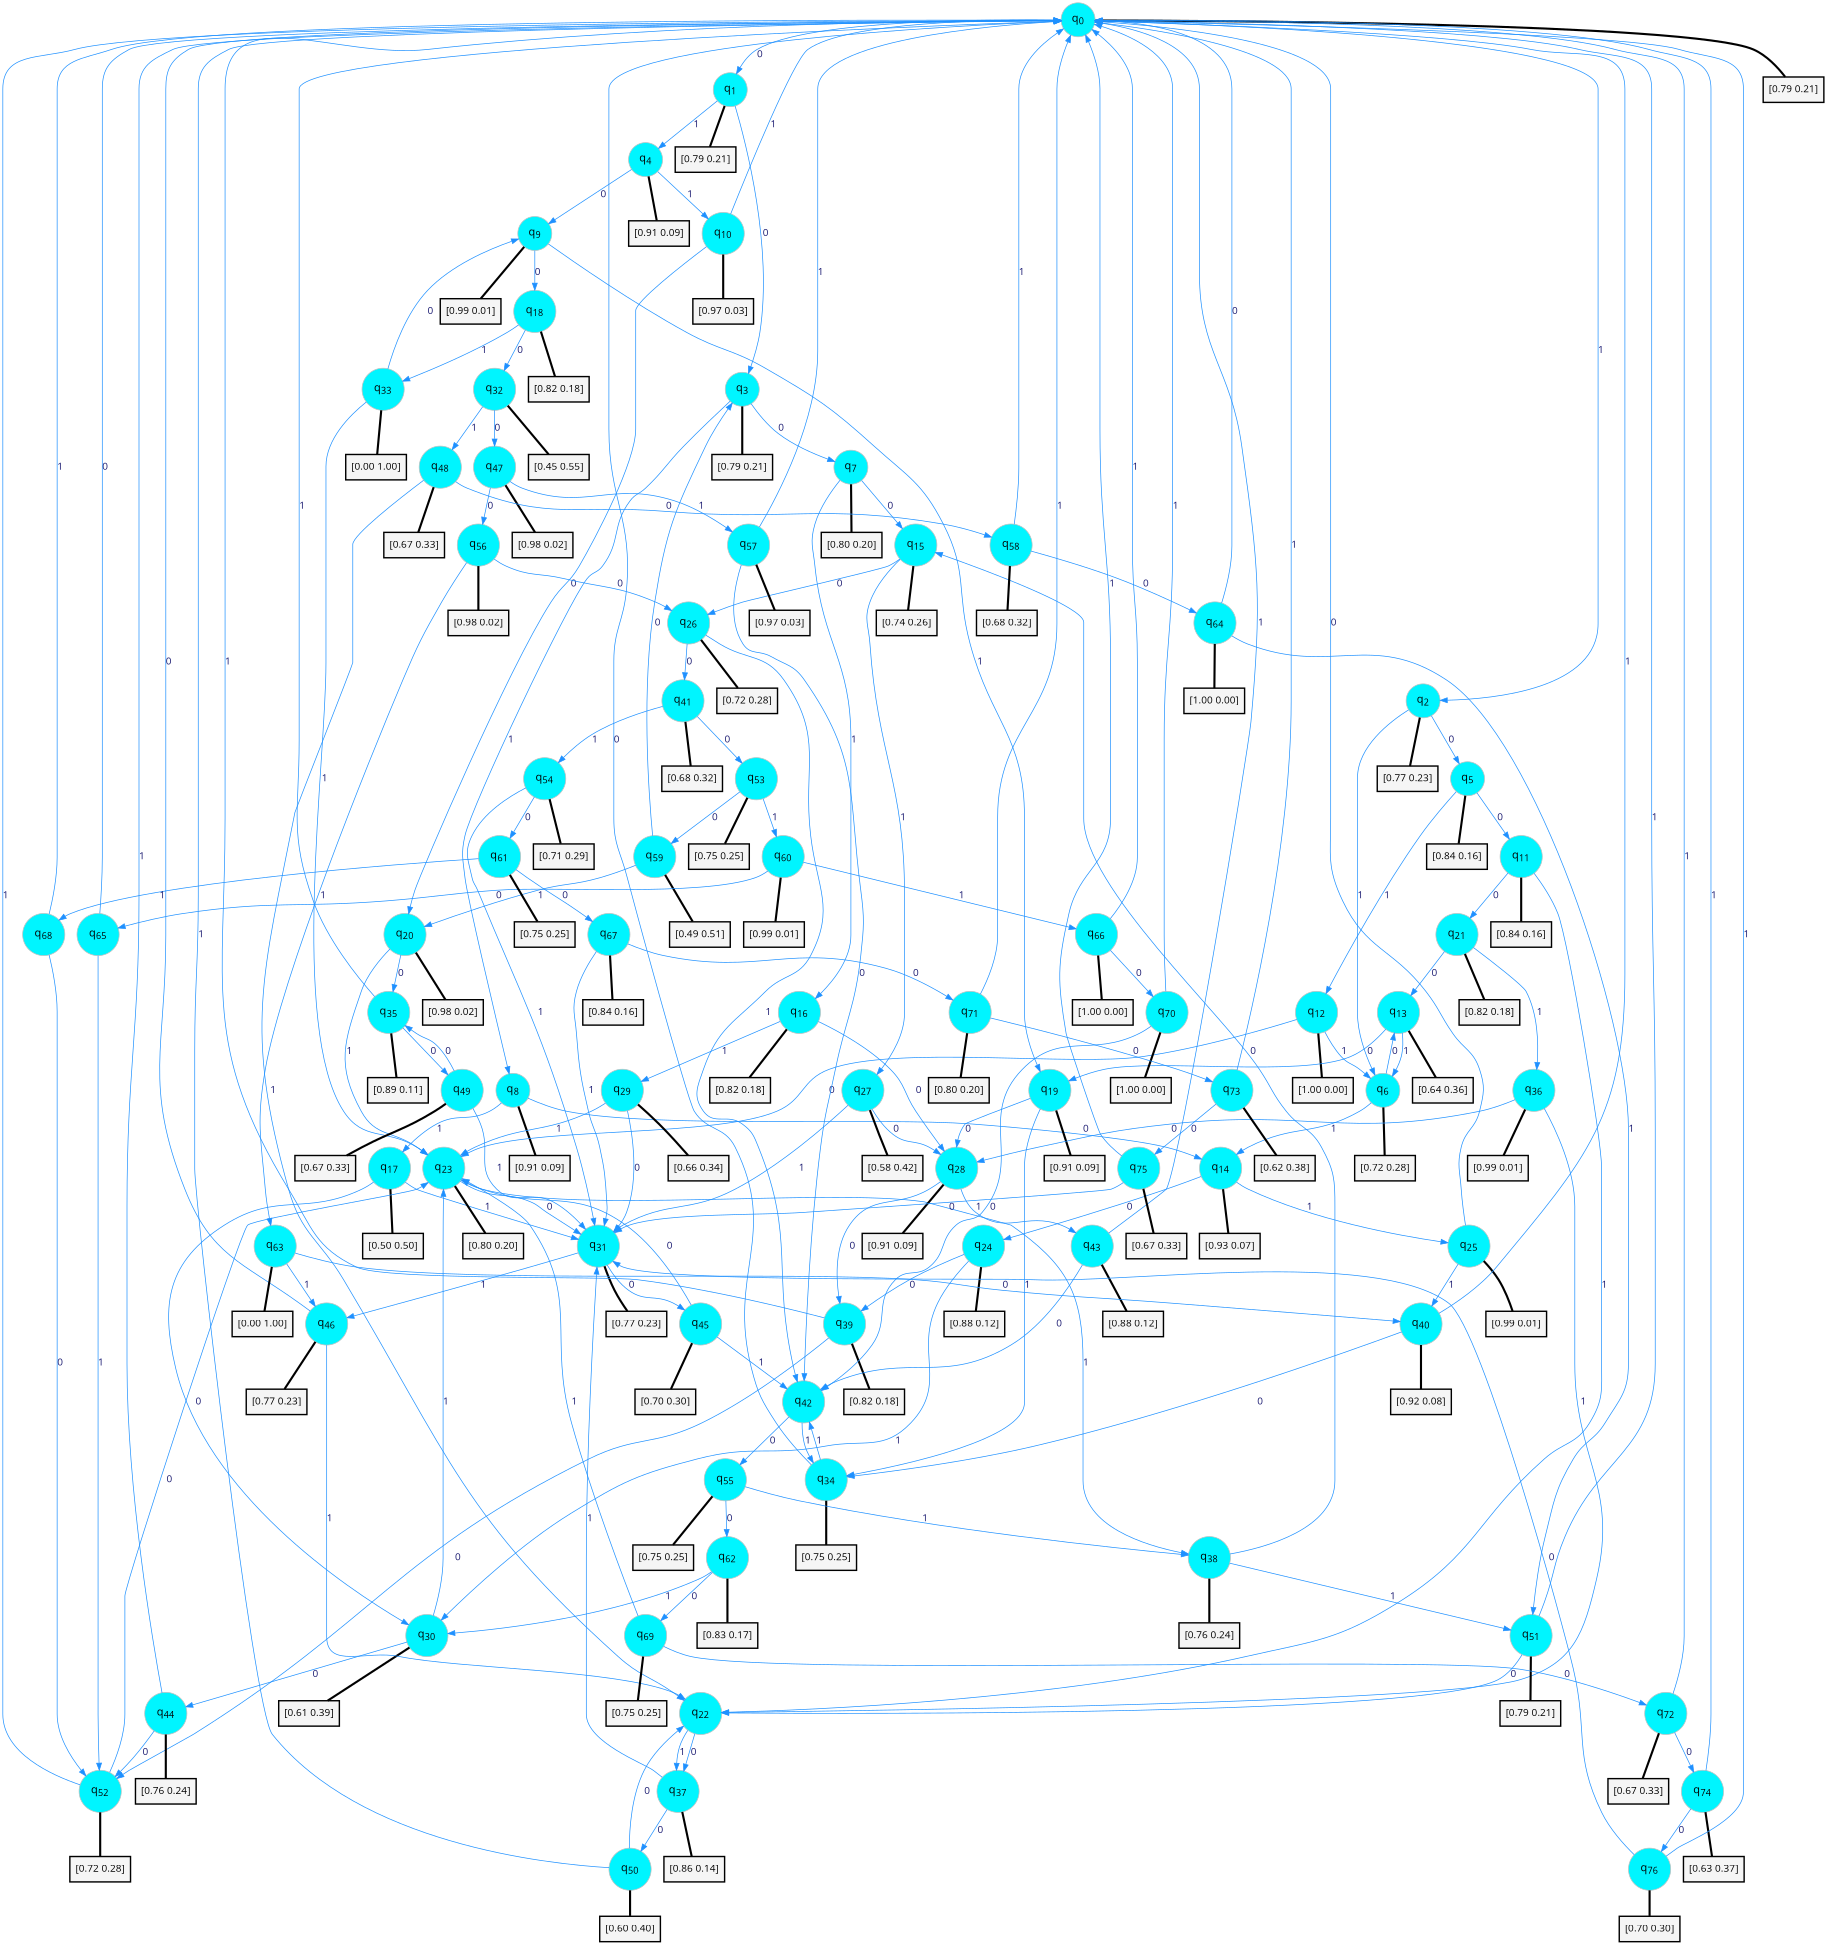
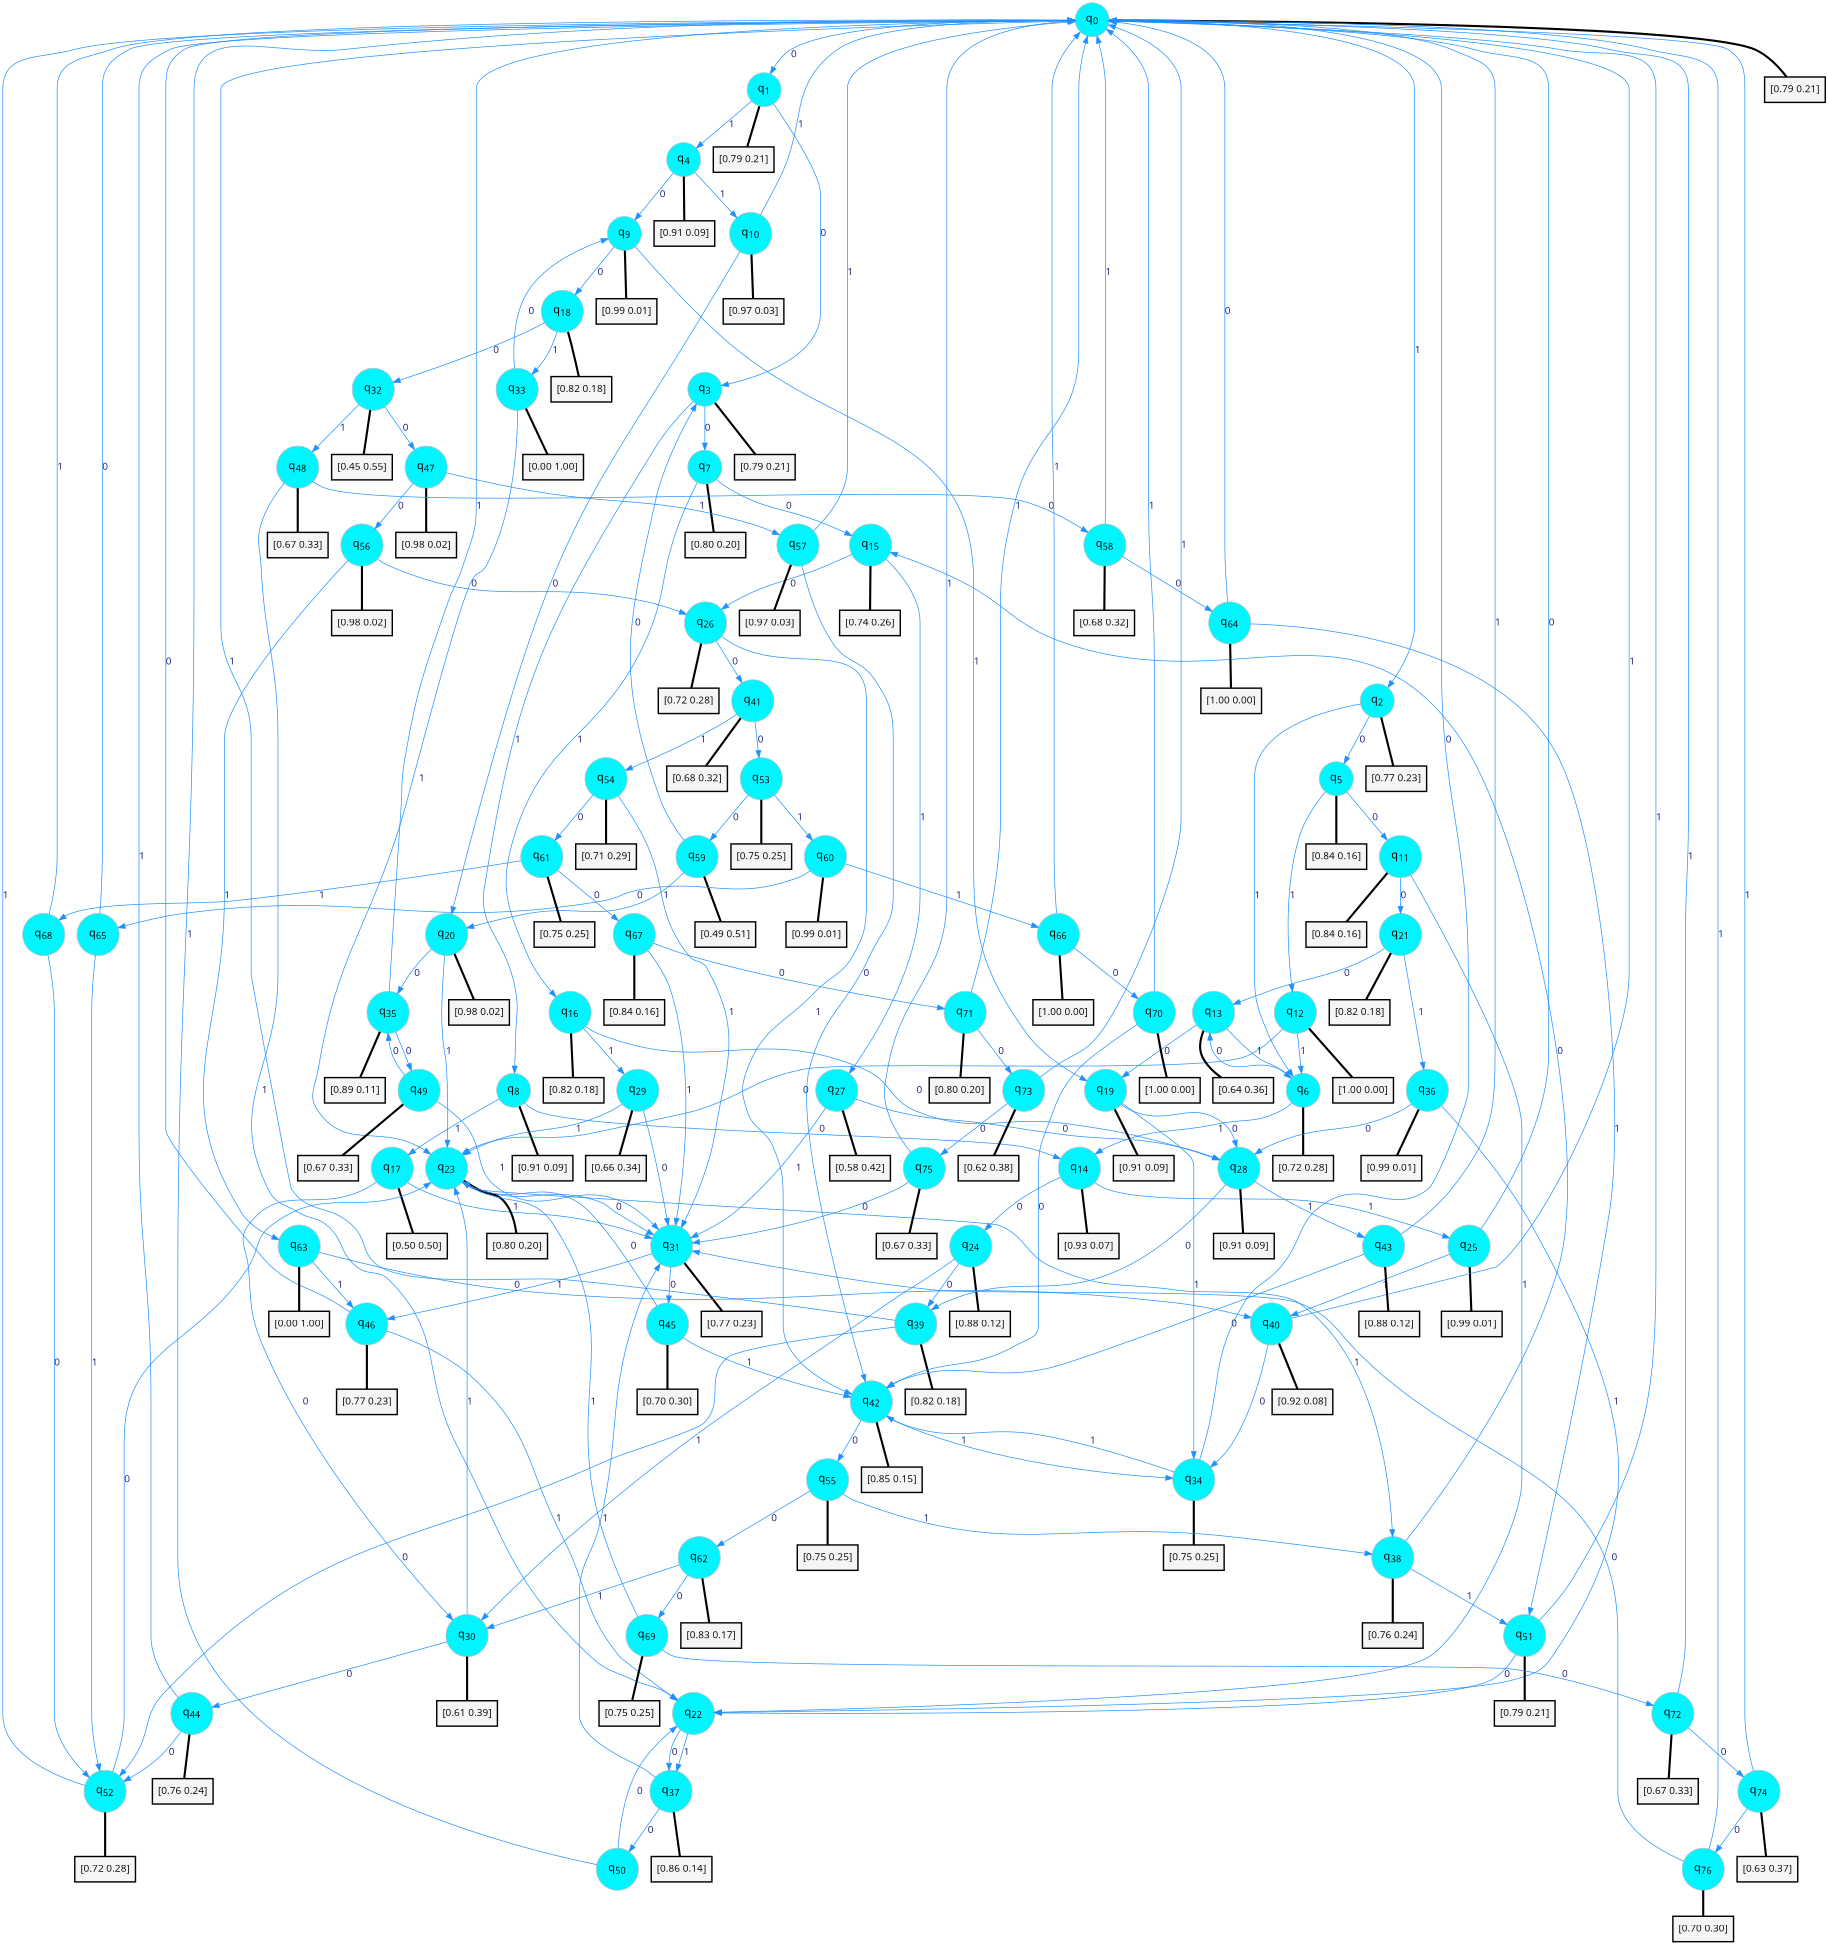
node "[0.85 0.15]": added
node "[0.60 0.40]": removed
